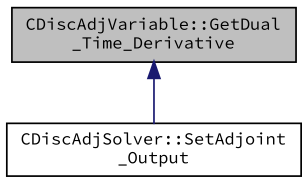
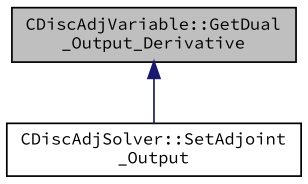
node "CDiscAdjVariable::GetDual _Time_Derivative": label "CDiscAdjVariable::GetDual _Time_Derivative" -> "CDiscAdjVariable::GetDual _Output_Derivative"
